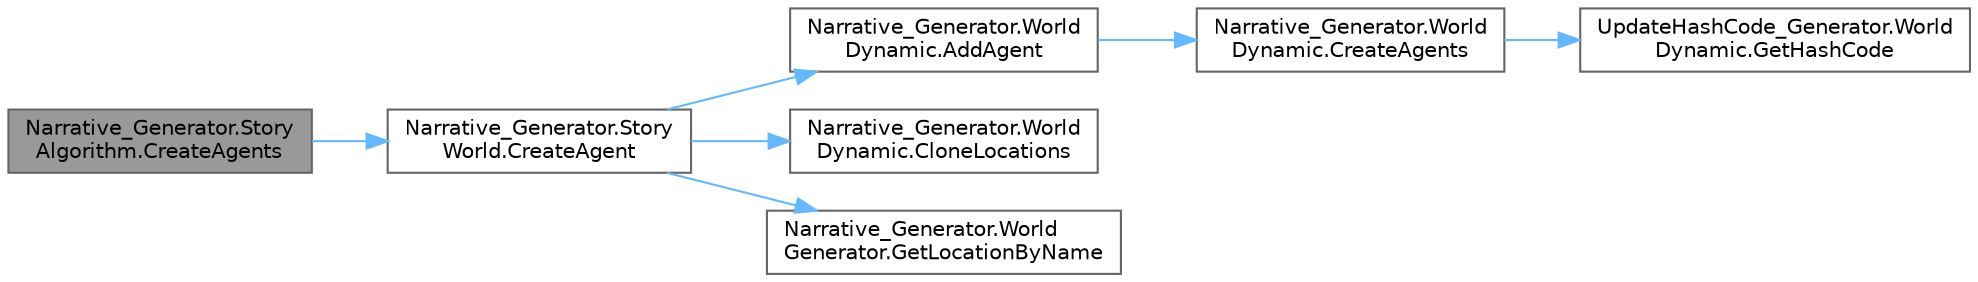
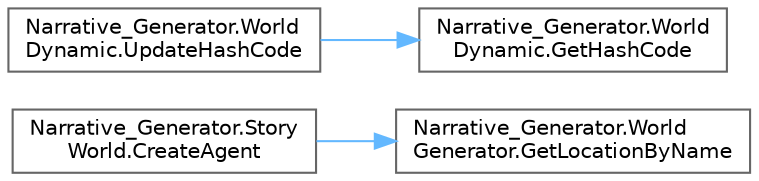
node "Narrative_Generator.World Dynamic.AddAgent": removed
node "Narrative_Generator.World Dynamic.CreateAgents": label "Narrative_Generator.World Dynamic.CreateAgents" -> "Narrative_Generator.World Dynamic.UpdateHashCode"
node "UpdateHashCode_Generator.World Dynamic.GetHashCode": label "UpdateHashCode_Generator.World Dynamic.GetHashCode" -> "Narrative_Generator.World Dynamic.GetHashCode"
node "Narrative_Generator.Story Algorithm.CreateAgents": removed
node "Narrative_Generator.World Dynamic.CloneLocations": removed
